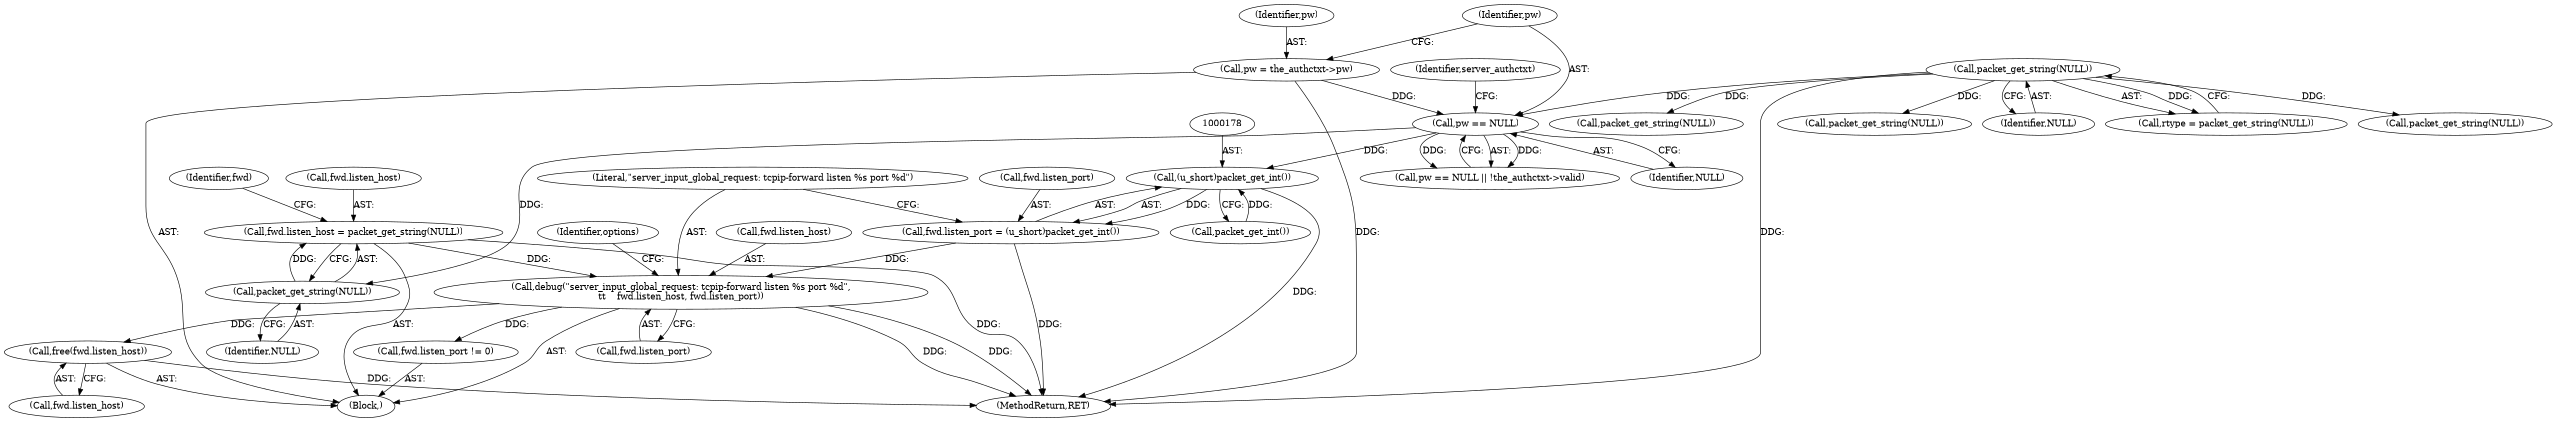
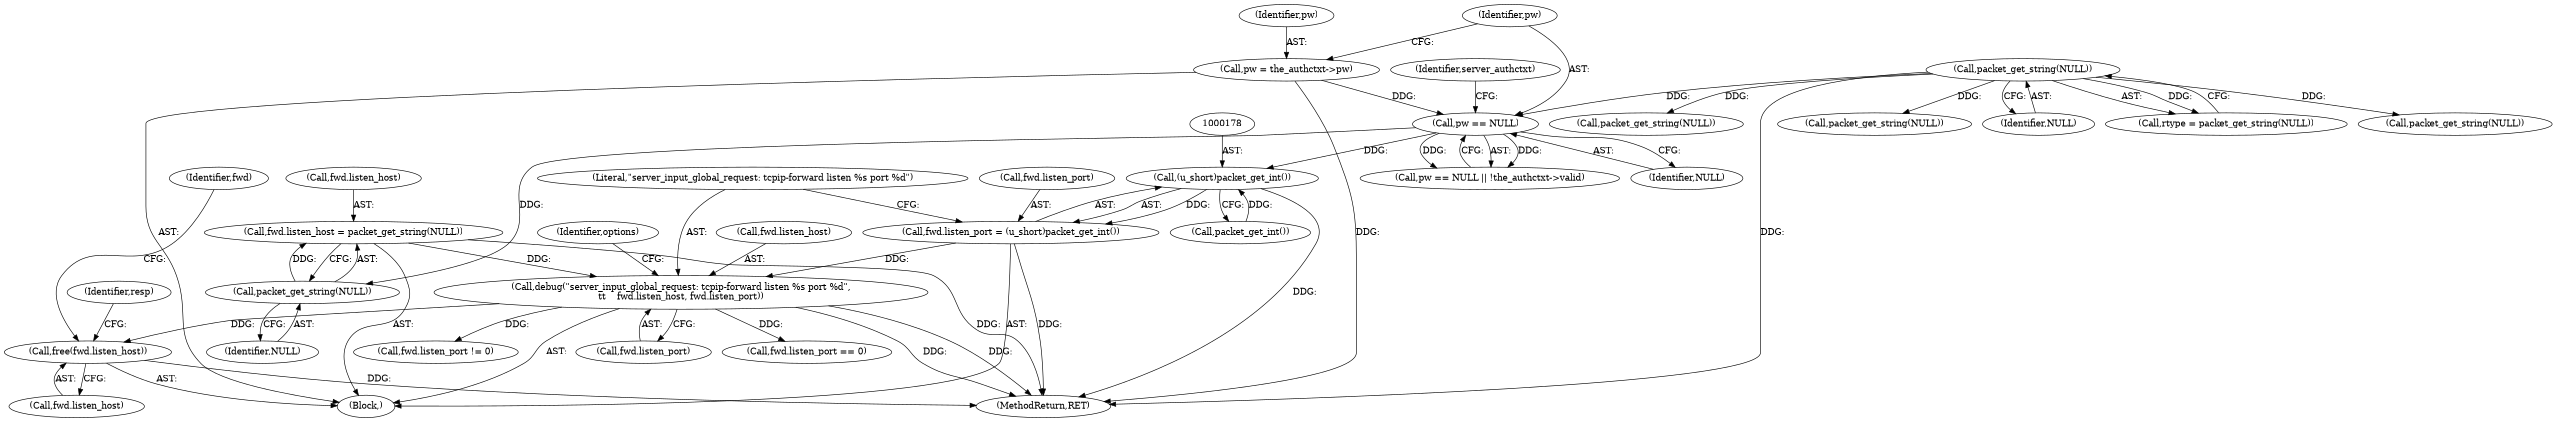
edge "(Identifier,fwd)" -> "(Call,fwd.listen_host = packet_get_string(NULL))": now "(Identifier,fwd)" -> "(Call,free(fwd.listen_host))"
node "(Identifier,resp)": added
node "(Call,fwd.listen_port == 0)": added
edge "(Call,fwd.listen_port != 0)" -> "(Block,)": now "(Call,fwd.listen_port = (u_short)packet_get_int())" -> "(Block,)"
